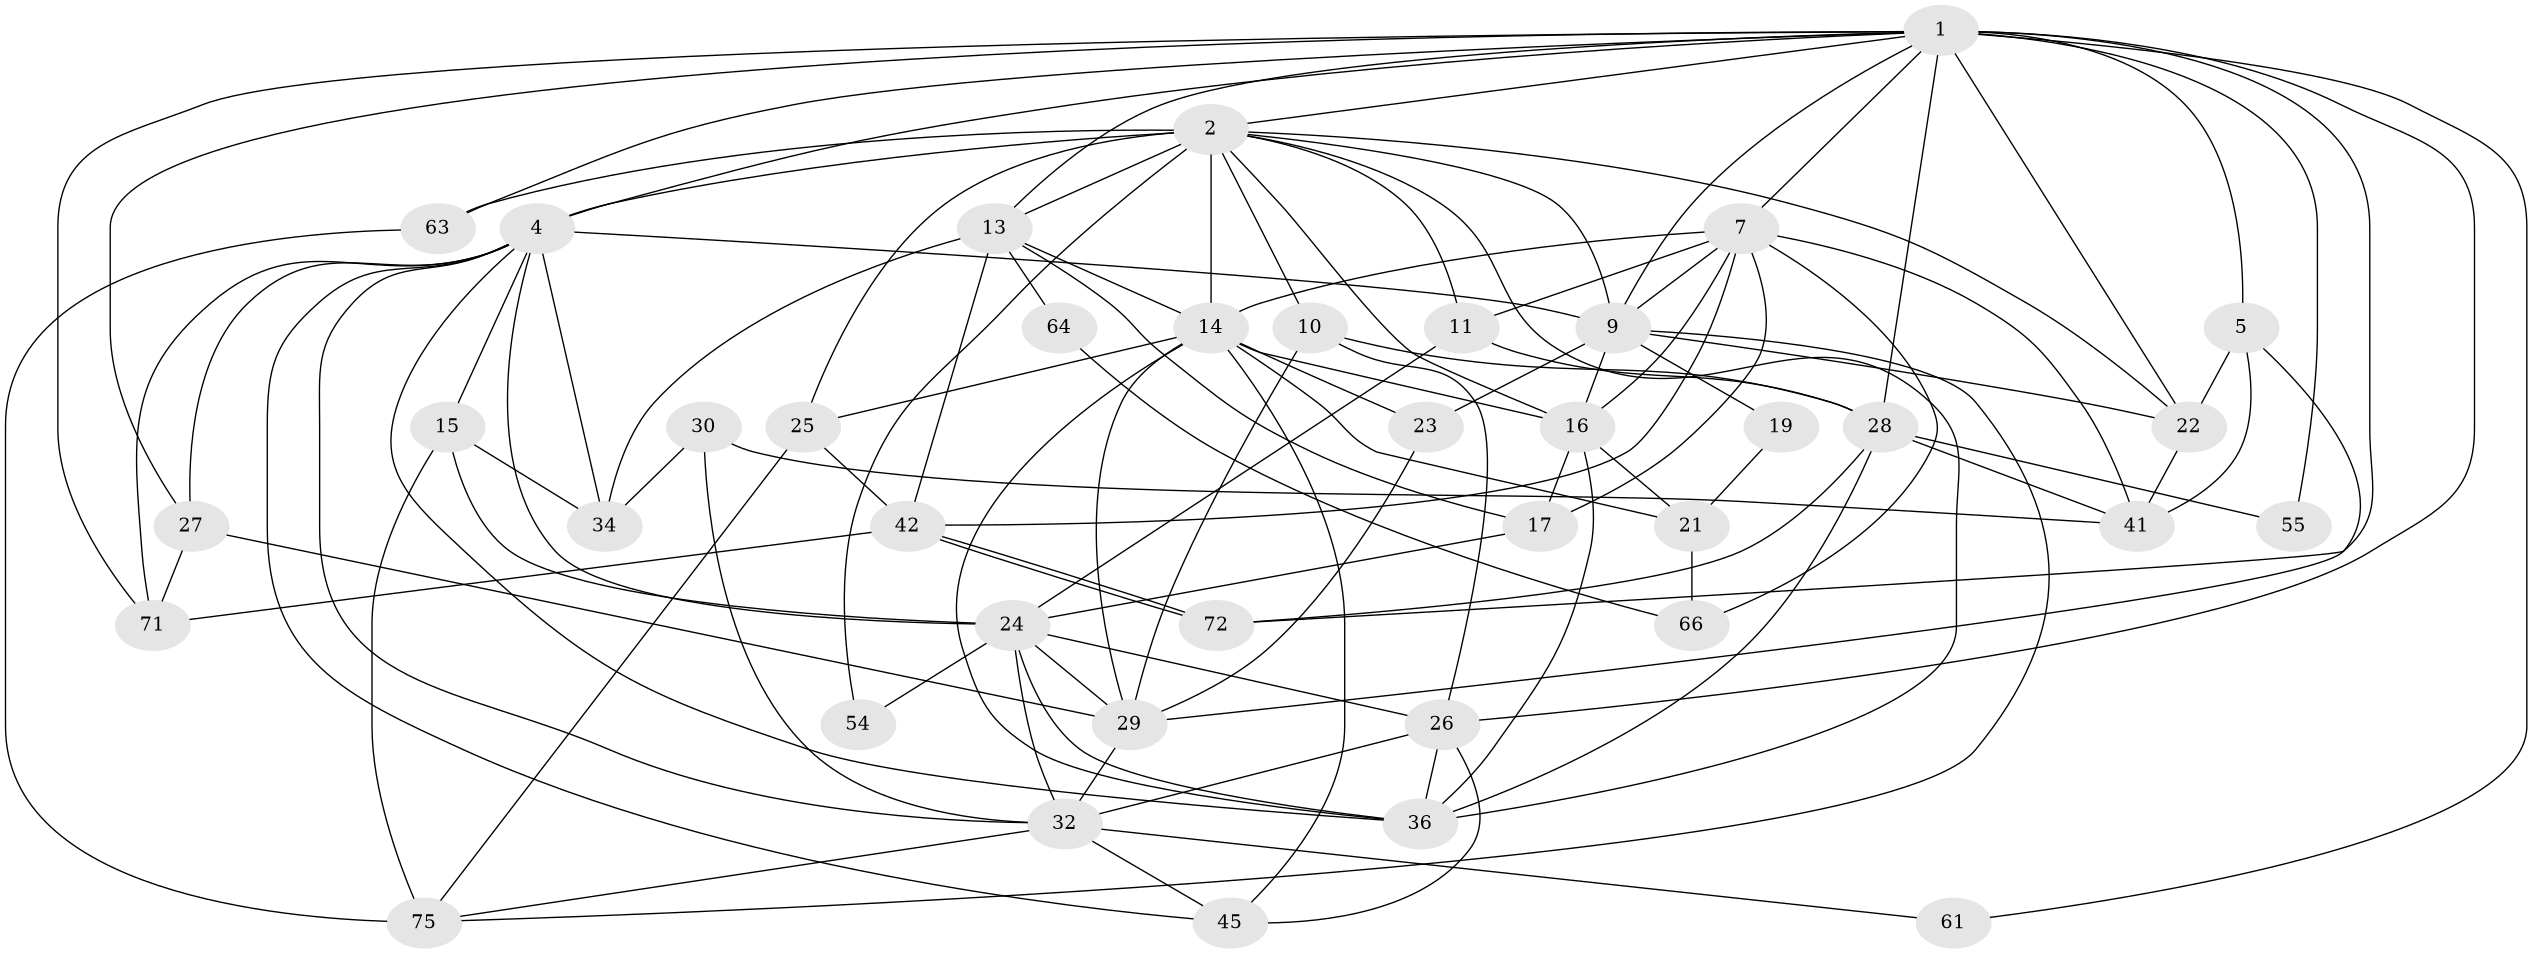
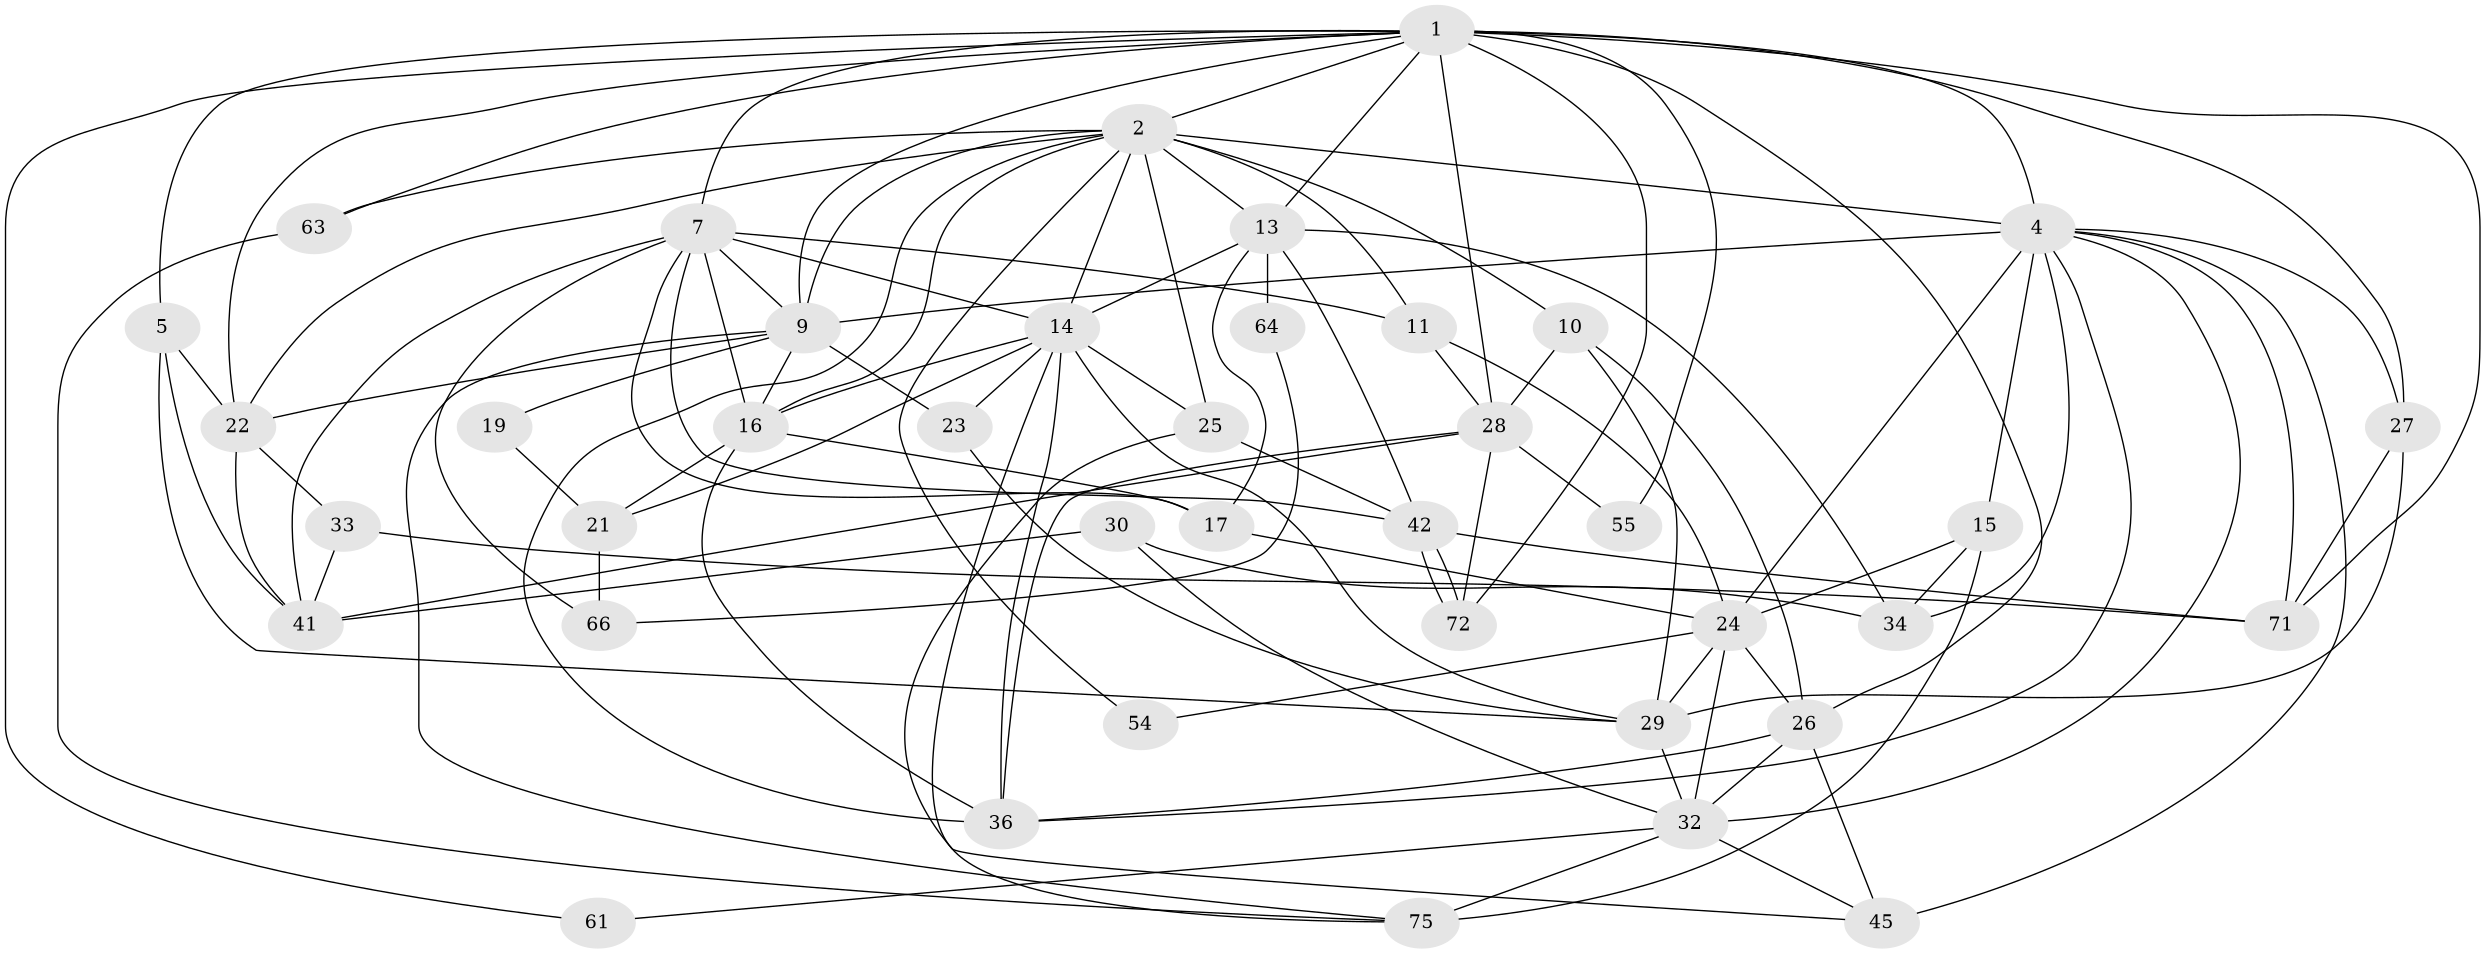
node "33": added
edge "24" -- "36": removed
